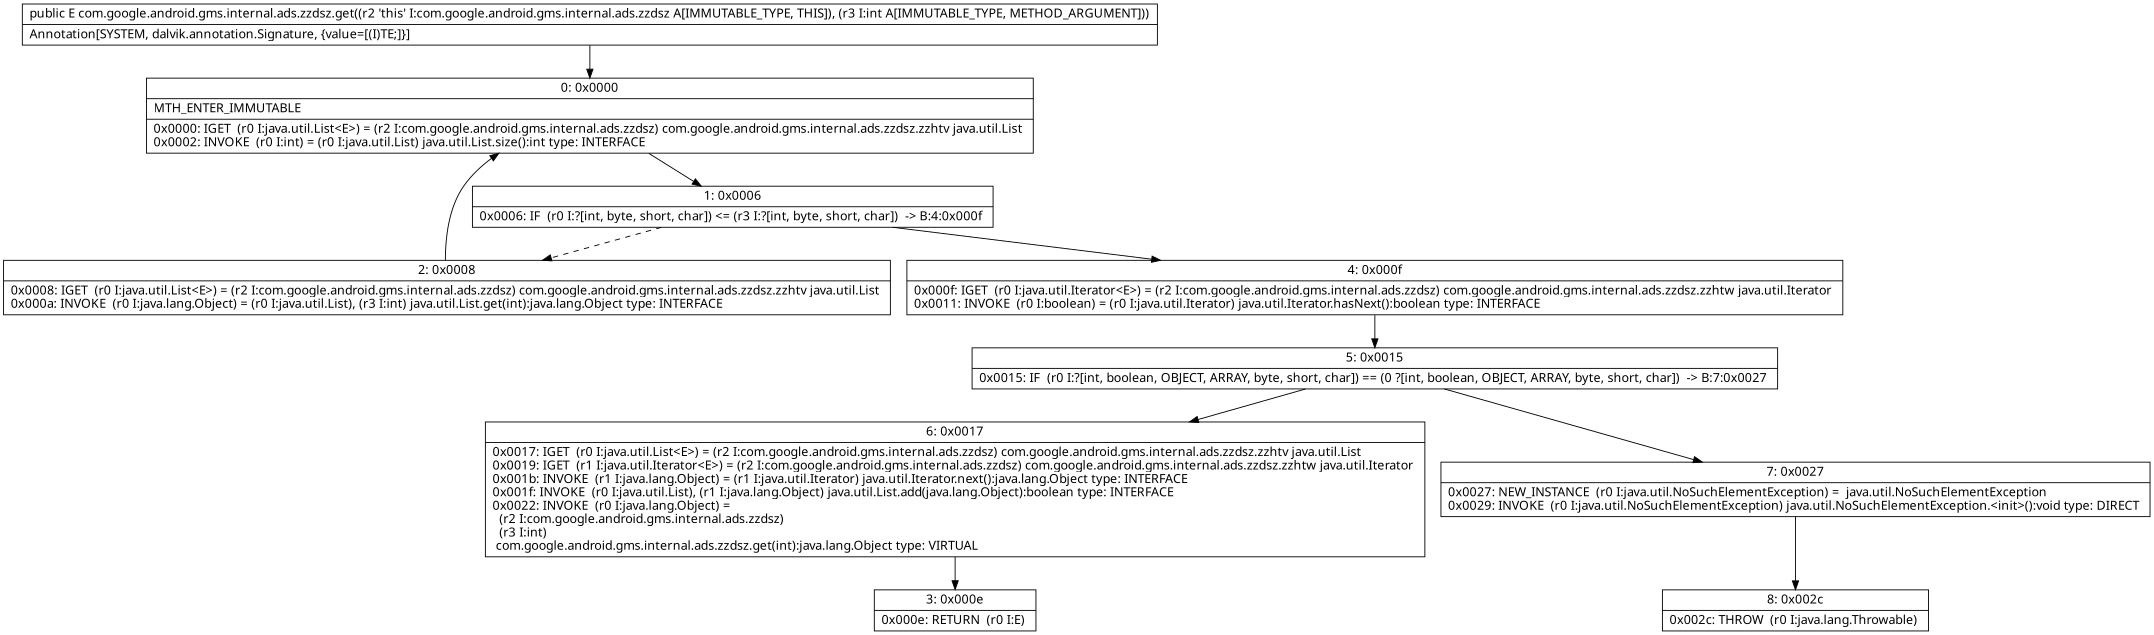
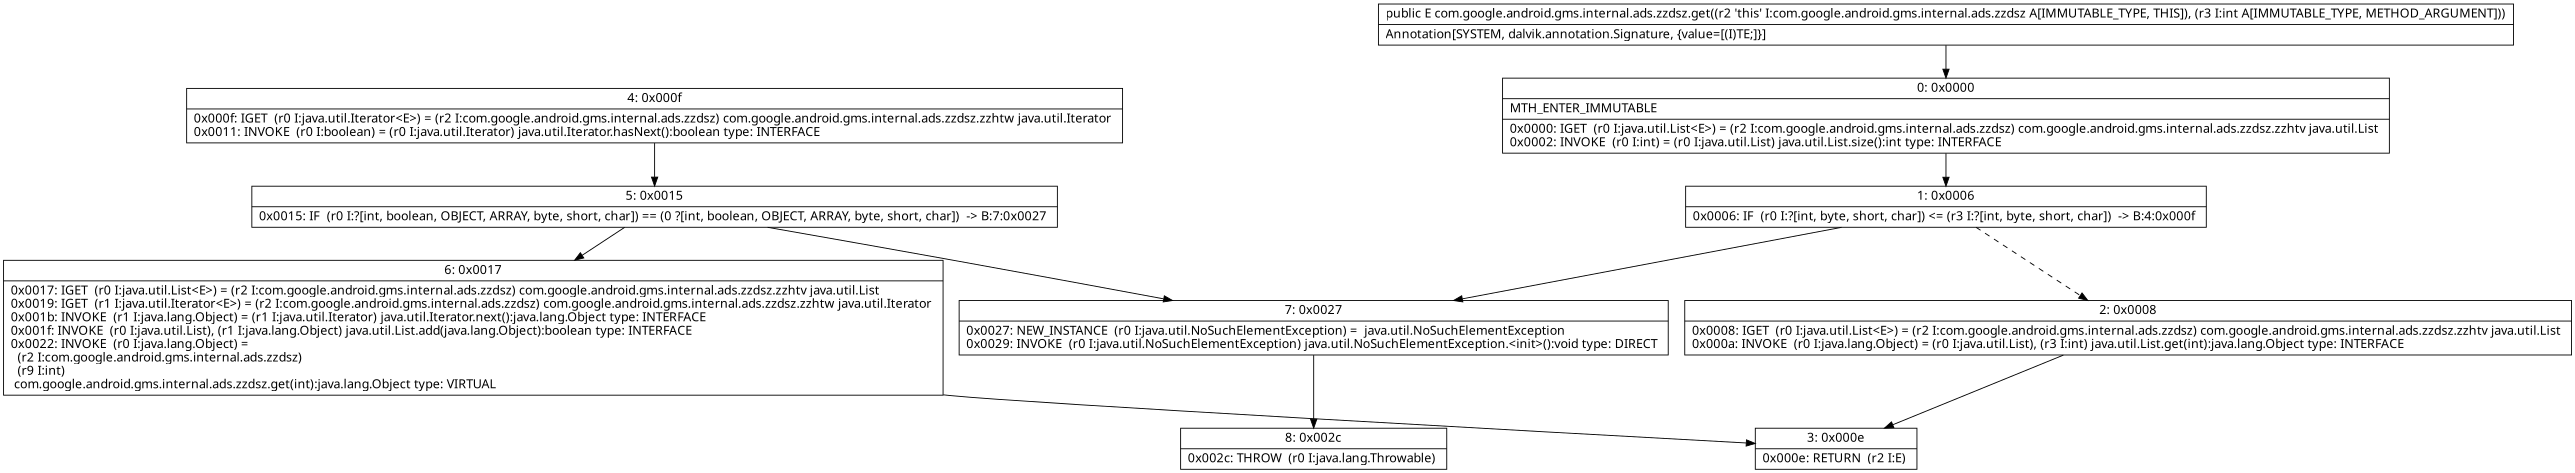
edge "2: 0x0008" -> "0: 0x0000": now "2: 0x0008" -> "3: 0x000e"
edge "1: 0x0006" -> "4: 0x000f": now "1: 0x0006" -> "7: 0x0027"
node "6: 0x0017": text "(r3 I:int)" -> "(r9 I:int)"
node "3: 0x000e": text "0x000e: RETURN  (r0 I:E)" -> "0x000e: RETURN  (r2 I:E)"
